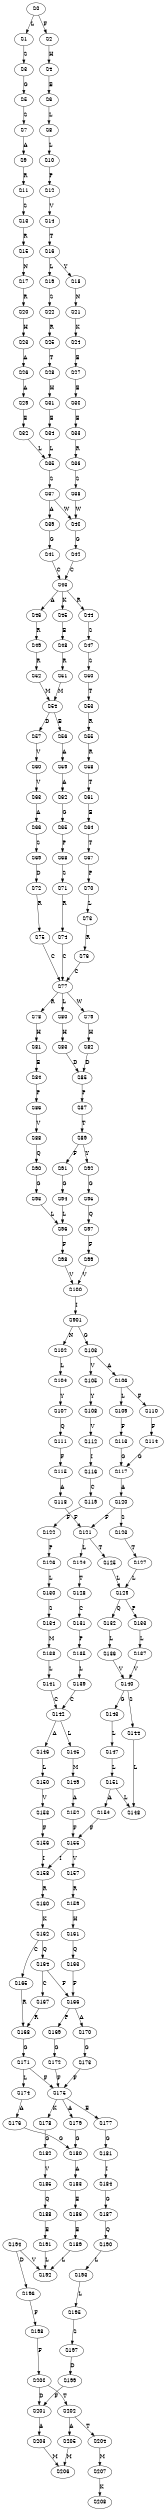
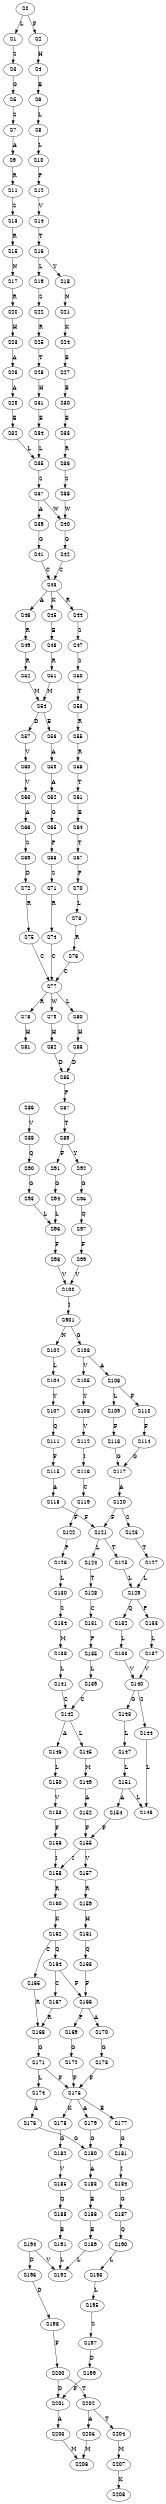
node "S84": removed
edge "S196" -> "S198": label "F" -> "D"
